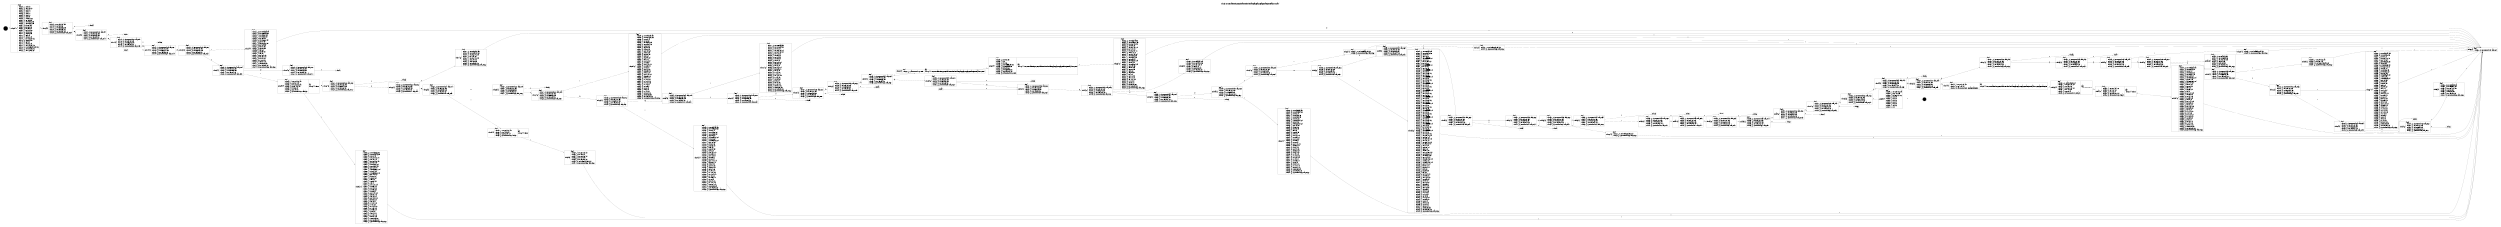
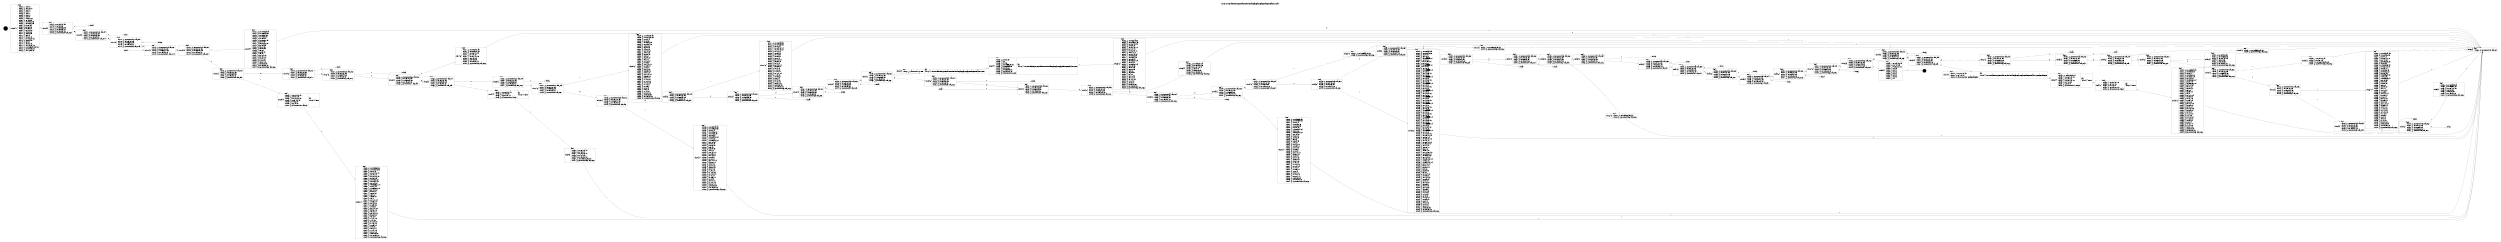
edge "0x402099 [29]" -> "0x401807 [28]": now "0x4017eb [28]" -> "0x401807 [28]"
